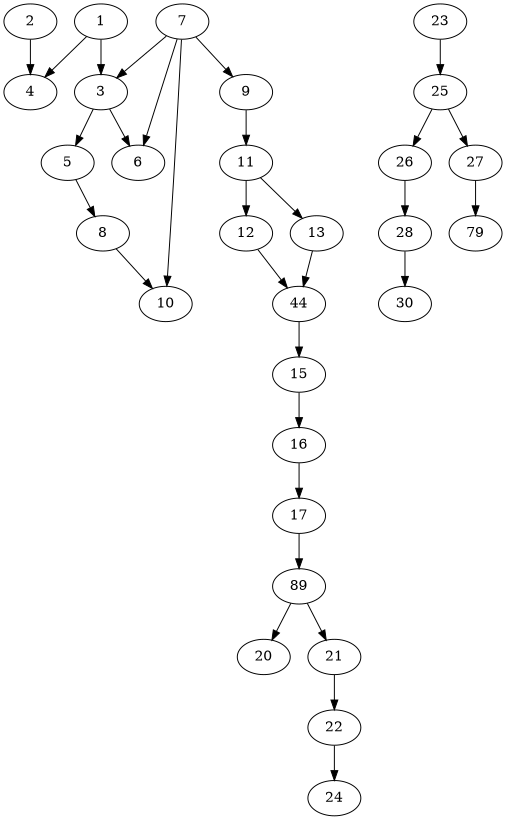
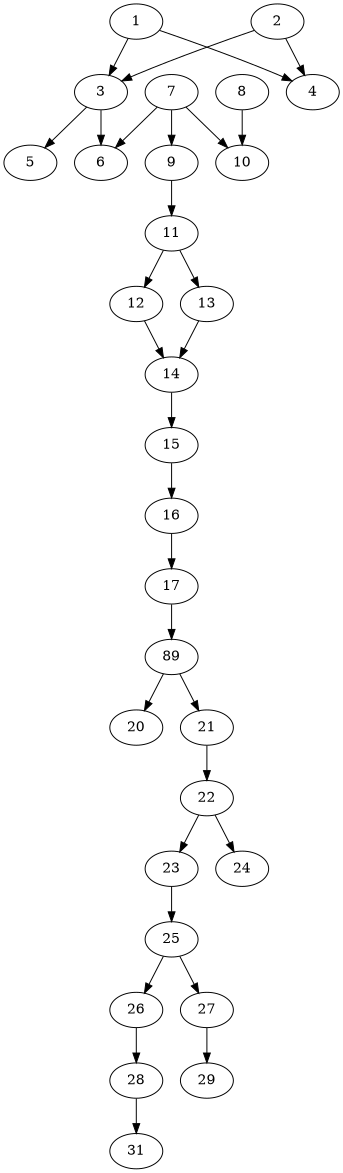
edge "7" -> "3": now "2" -> "3"
edge "5" -> "8": removed
node "79": label "79" -> "29"
node "44": label "44" -> "14"
node "30": label "30" -> "31"
edge "22" -> "23": added
